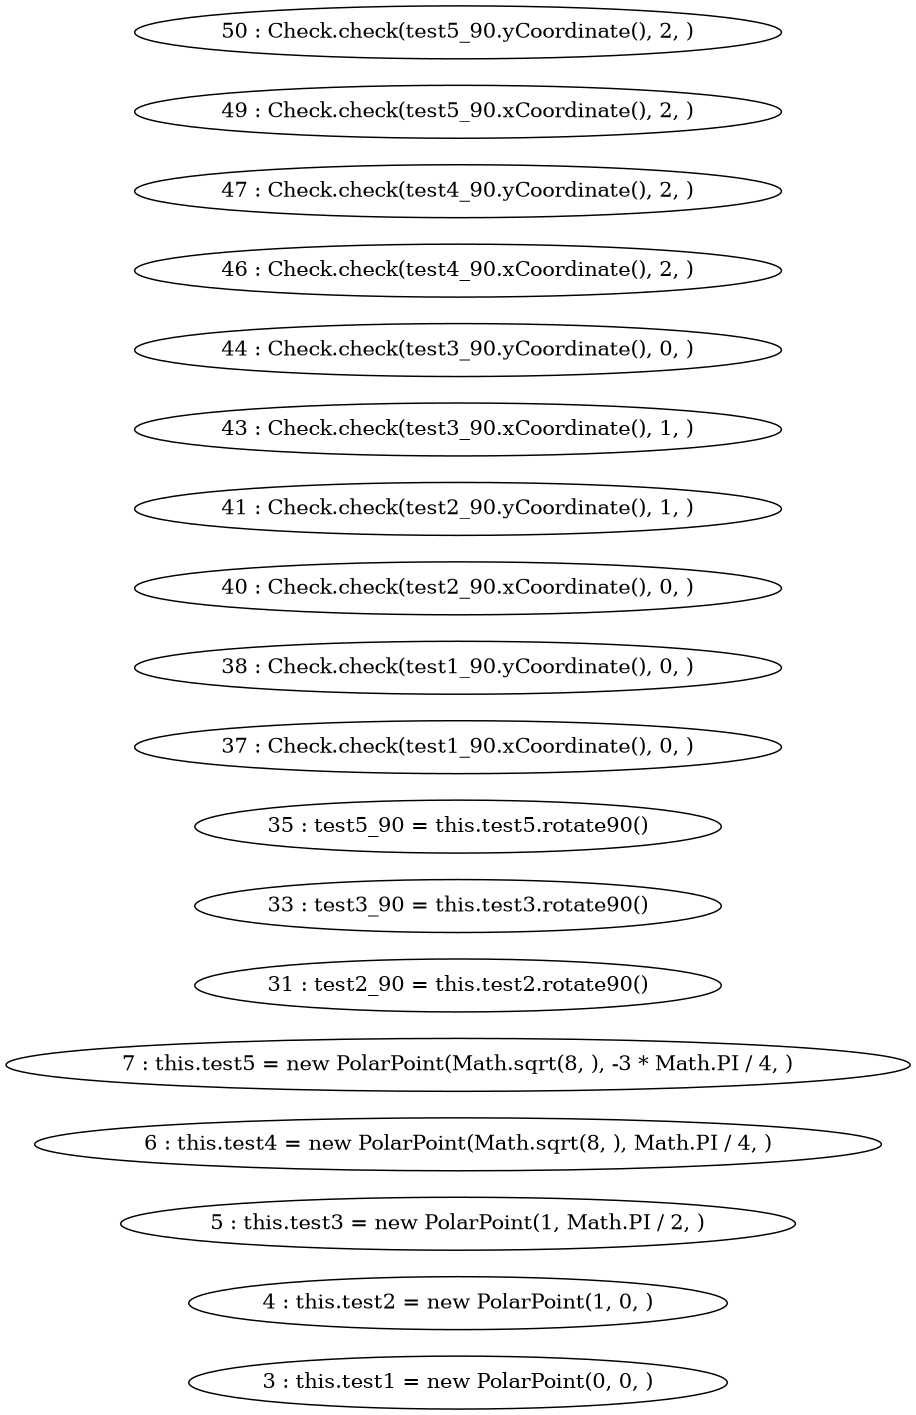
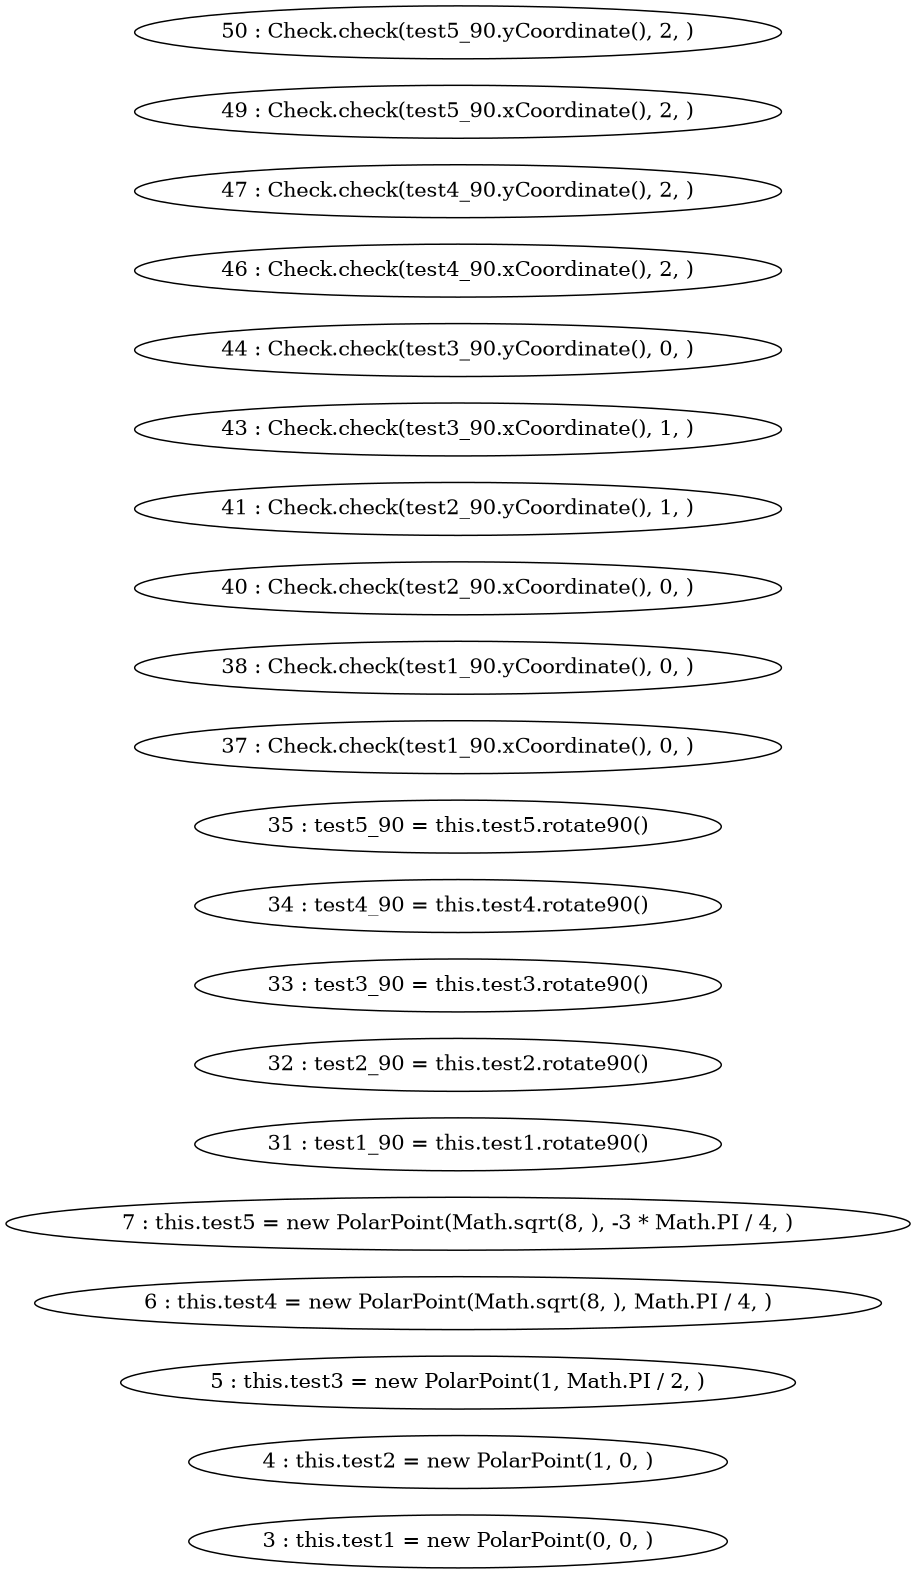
node "34 : test4_90 = this.test4.rotate90()": added
node "31 : test2_90 = this.test2.rotate90()": label "31 : test2_90 = this.test2.rotate90()" -> "32 : test2_90 = this.test2.rotate90()"
node "31 : test1_90 = this.test1.rotate90()": added
